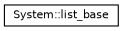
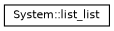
node "System::list_base": label "System::list_base" -> "System::list_list"
